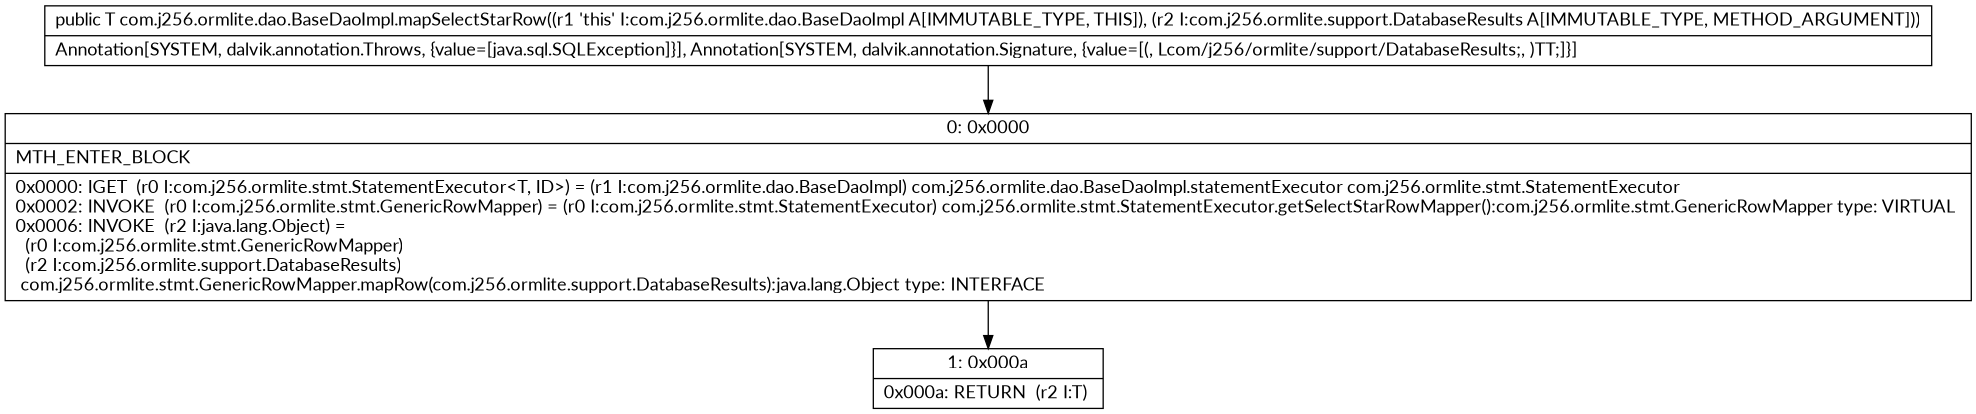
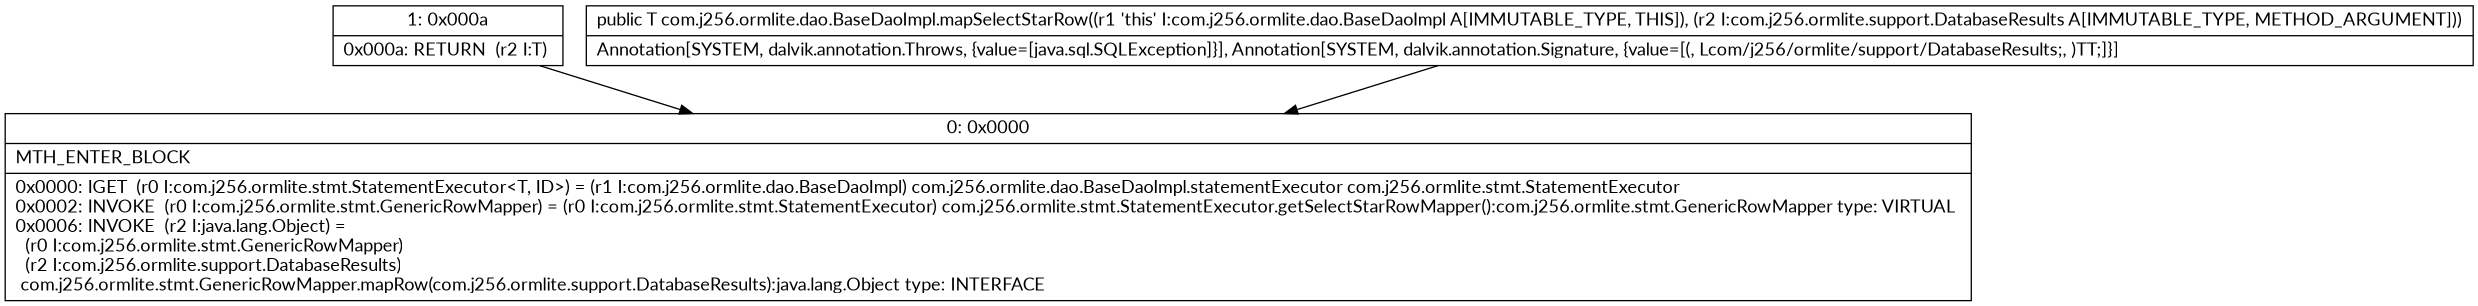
edge "0: 0x0000" -> "1: 0x000a": reversed
